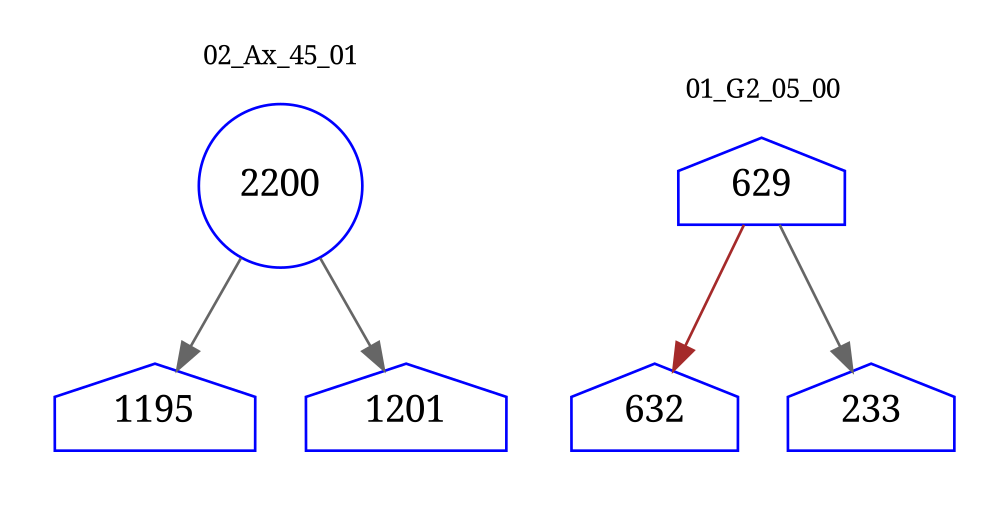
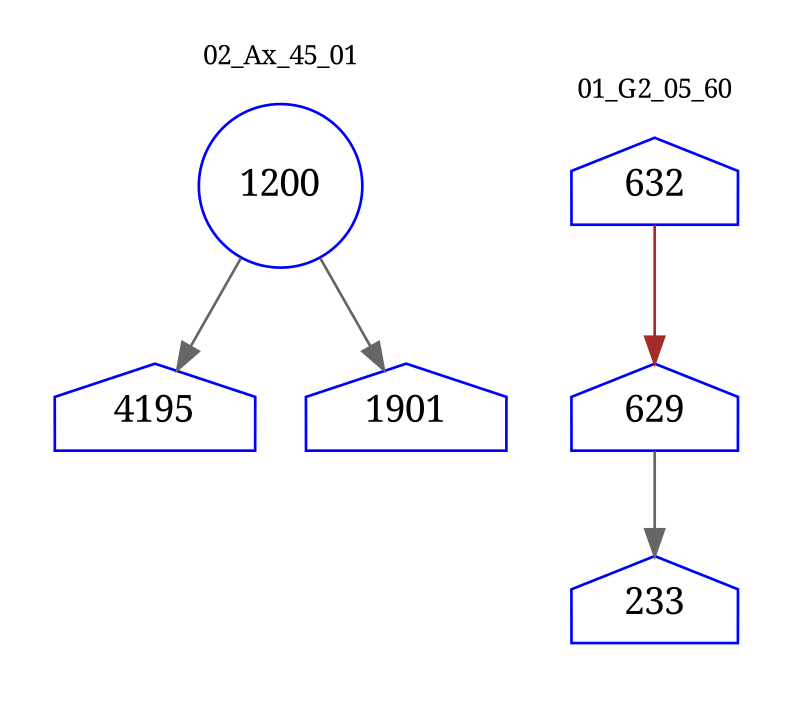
cluster "01_G2_05_00": label "01_G2_05_00" -> "01_G2_05_60"
node "2200": label "2200" -> "1200"
edge "629" -> "632": reversed
node "1195": label "1195" -> "4195"
node "1201": label "1201" -> "1901"
